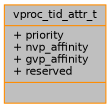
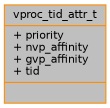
node "vproc_tid_attr_t": text "+ reserved" -> "+ tid"
